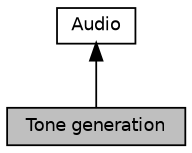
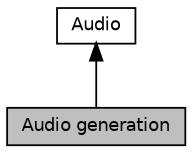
node "Tone generation": label "Tone generation" -> "Audio generation"
